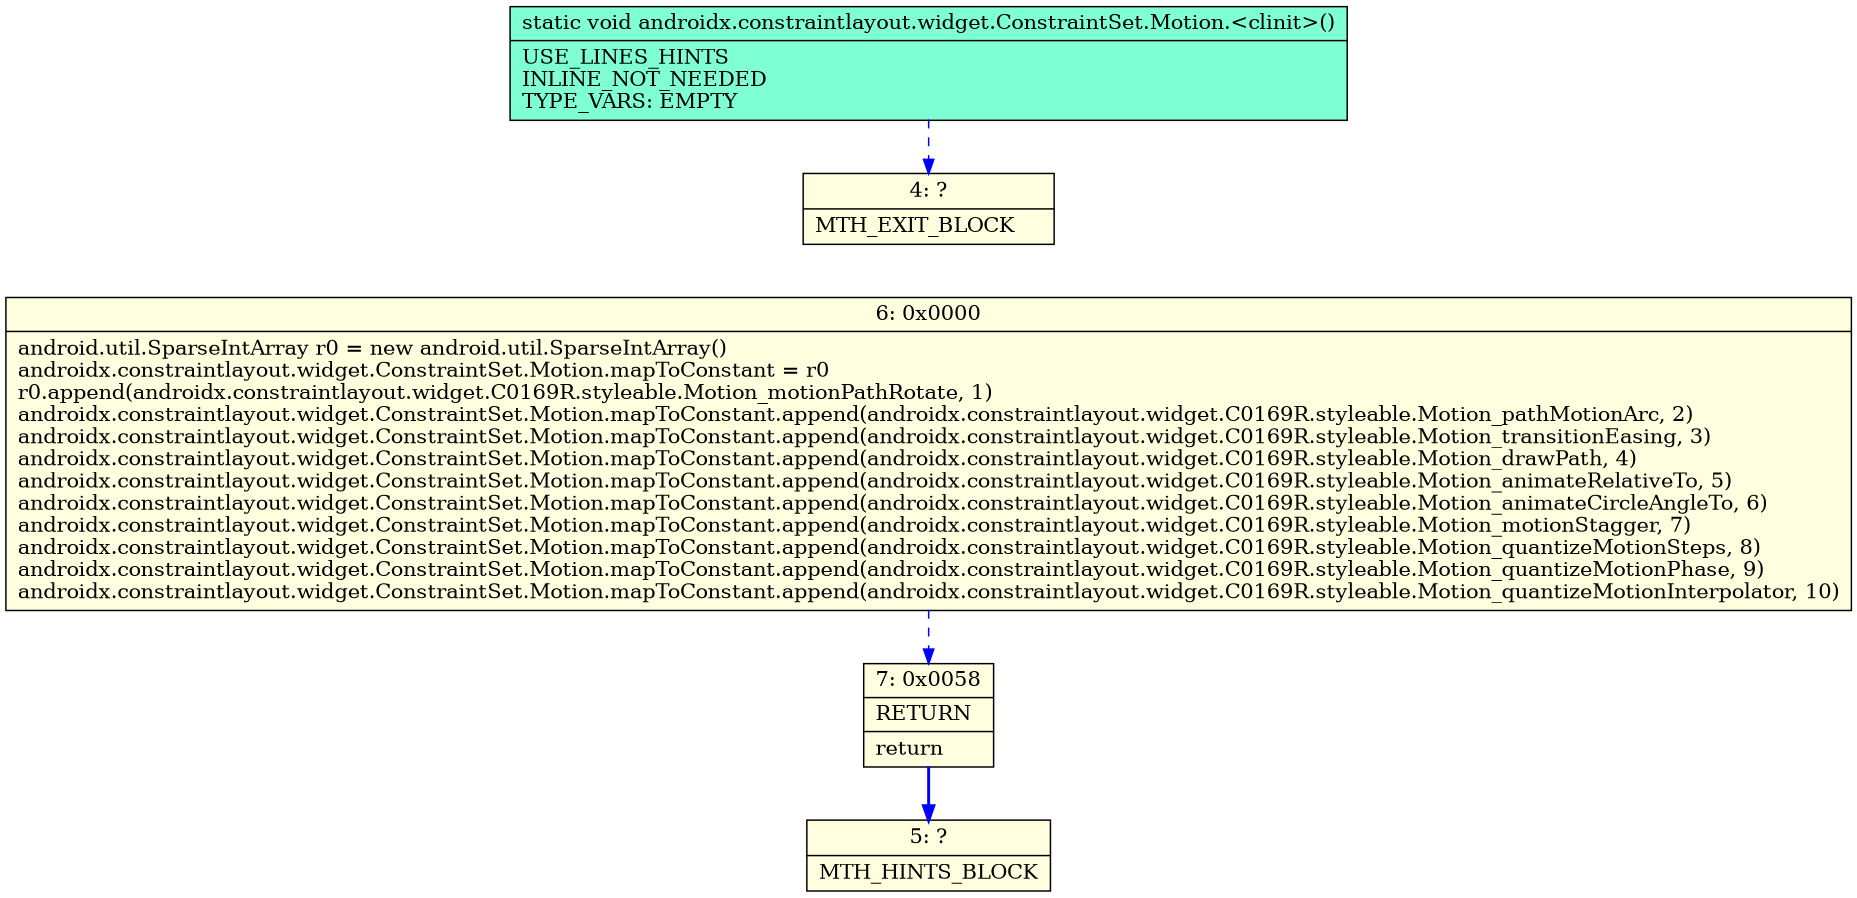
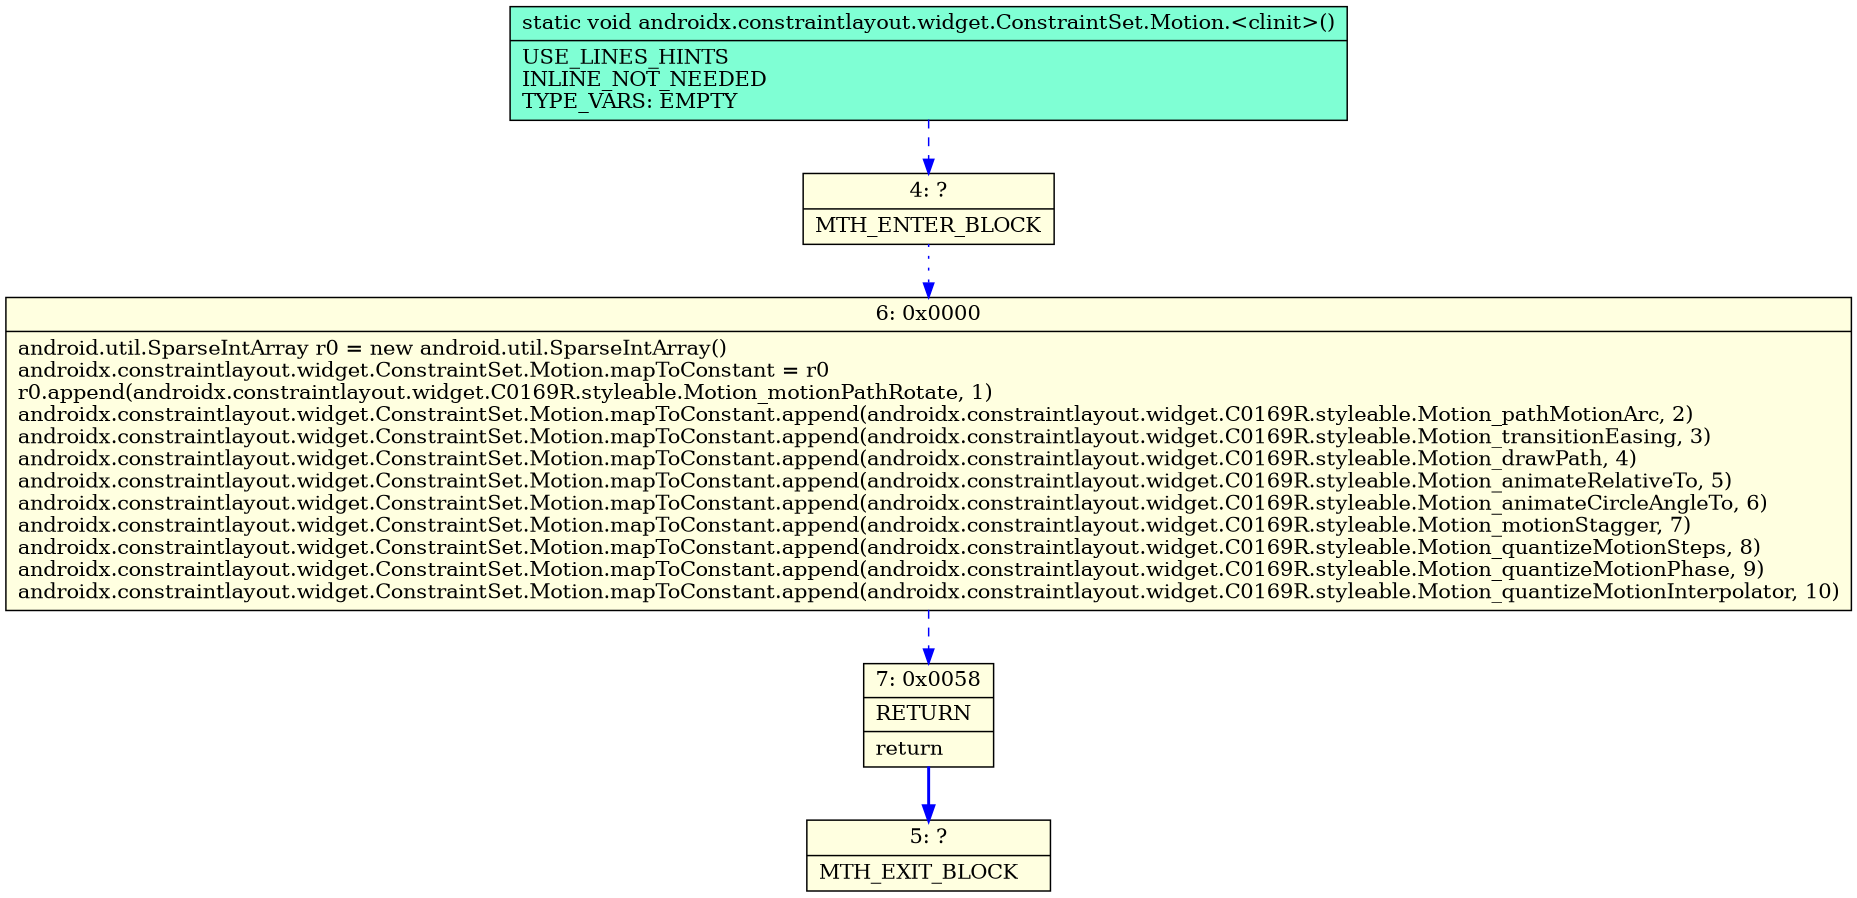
node "4: ?": text "MTH_EXIT_BLOCK" -> "MTH_ENTER_BLOCK"
edge "4: ?" -> "6: 0x0000": added
node "5: ?": text "MTH_HINTS_BLOCK" -> "MTH_EXIT_BLOCK"
